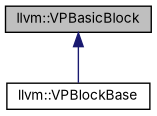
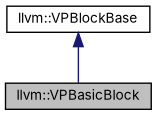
edge "llvm::VPBlockBase" -> "llvm::VPBasicBlock": reversed
